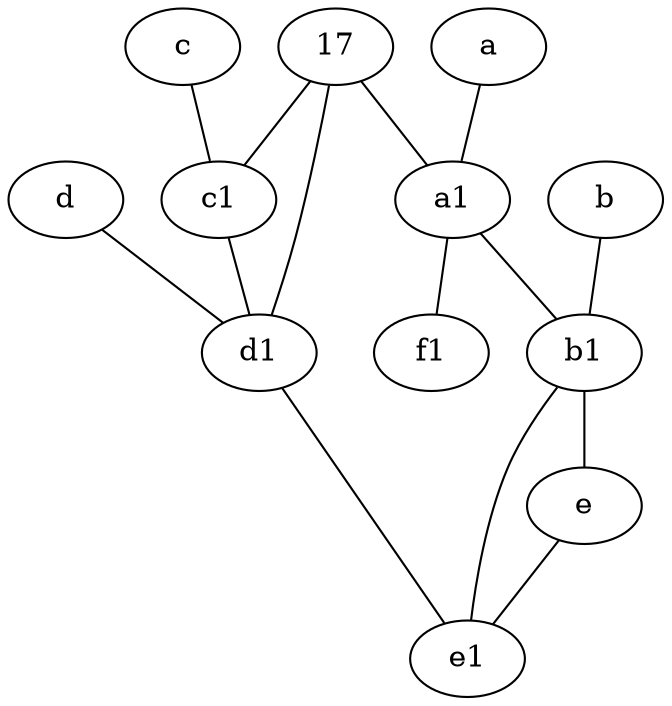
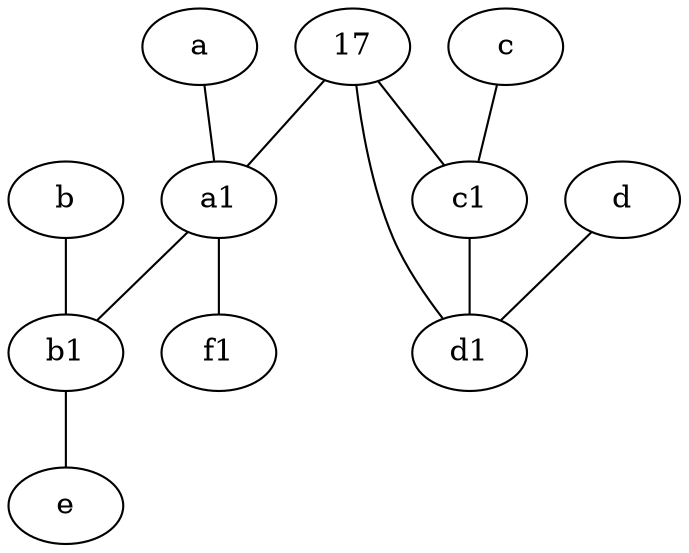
node "e1": removed
